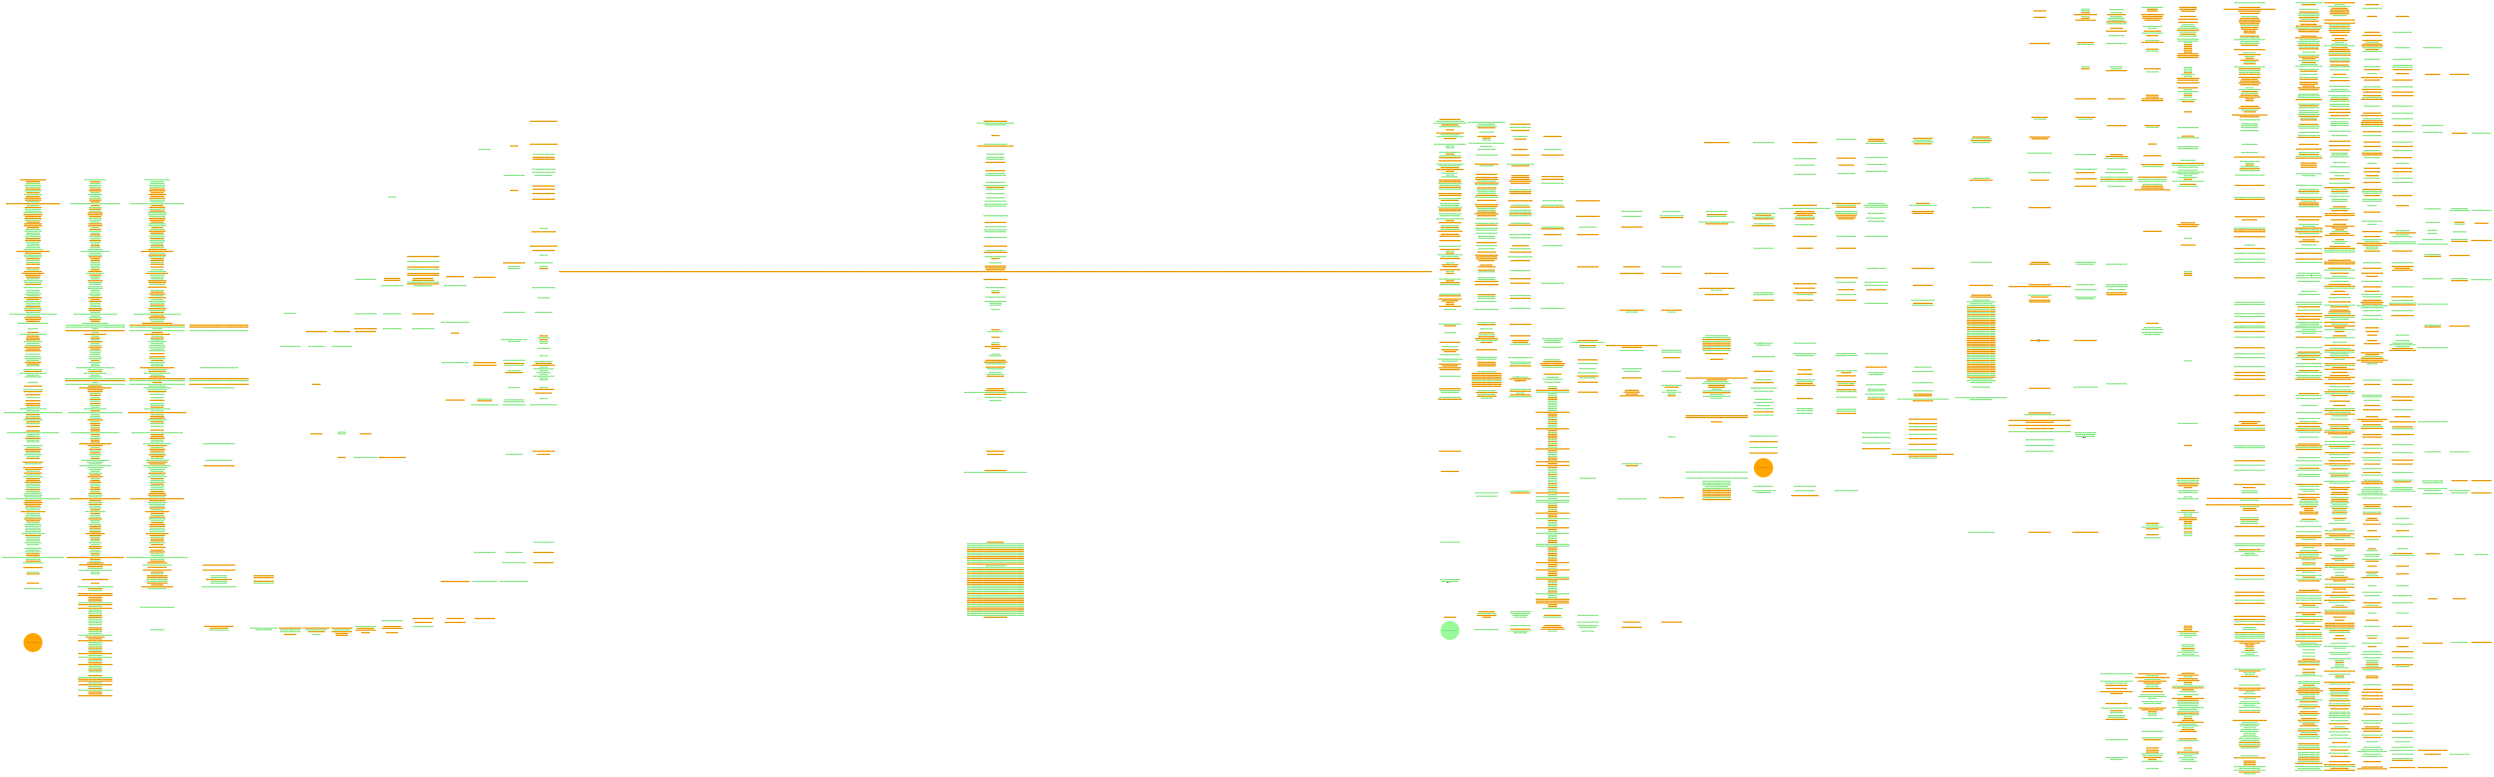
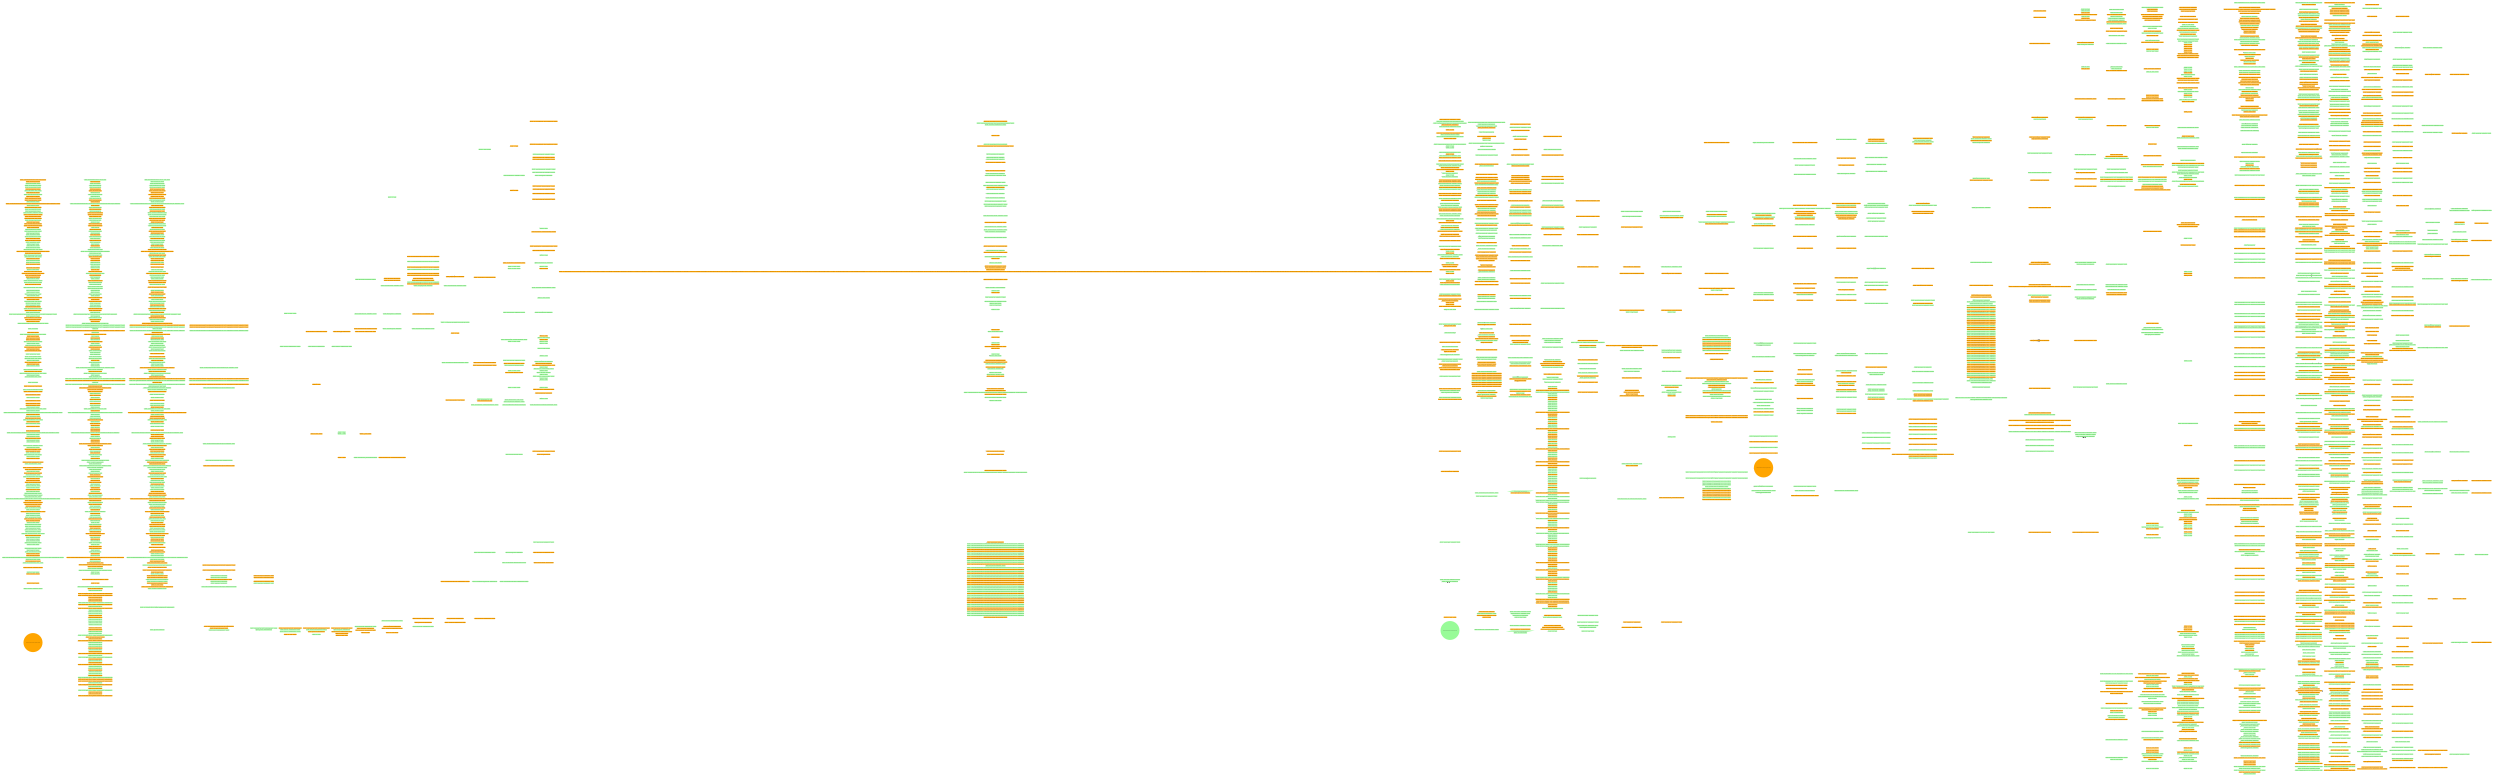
node "CE0x54b81a0": removed
node "CE0x7b4c140": added
